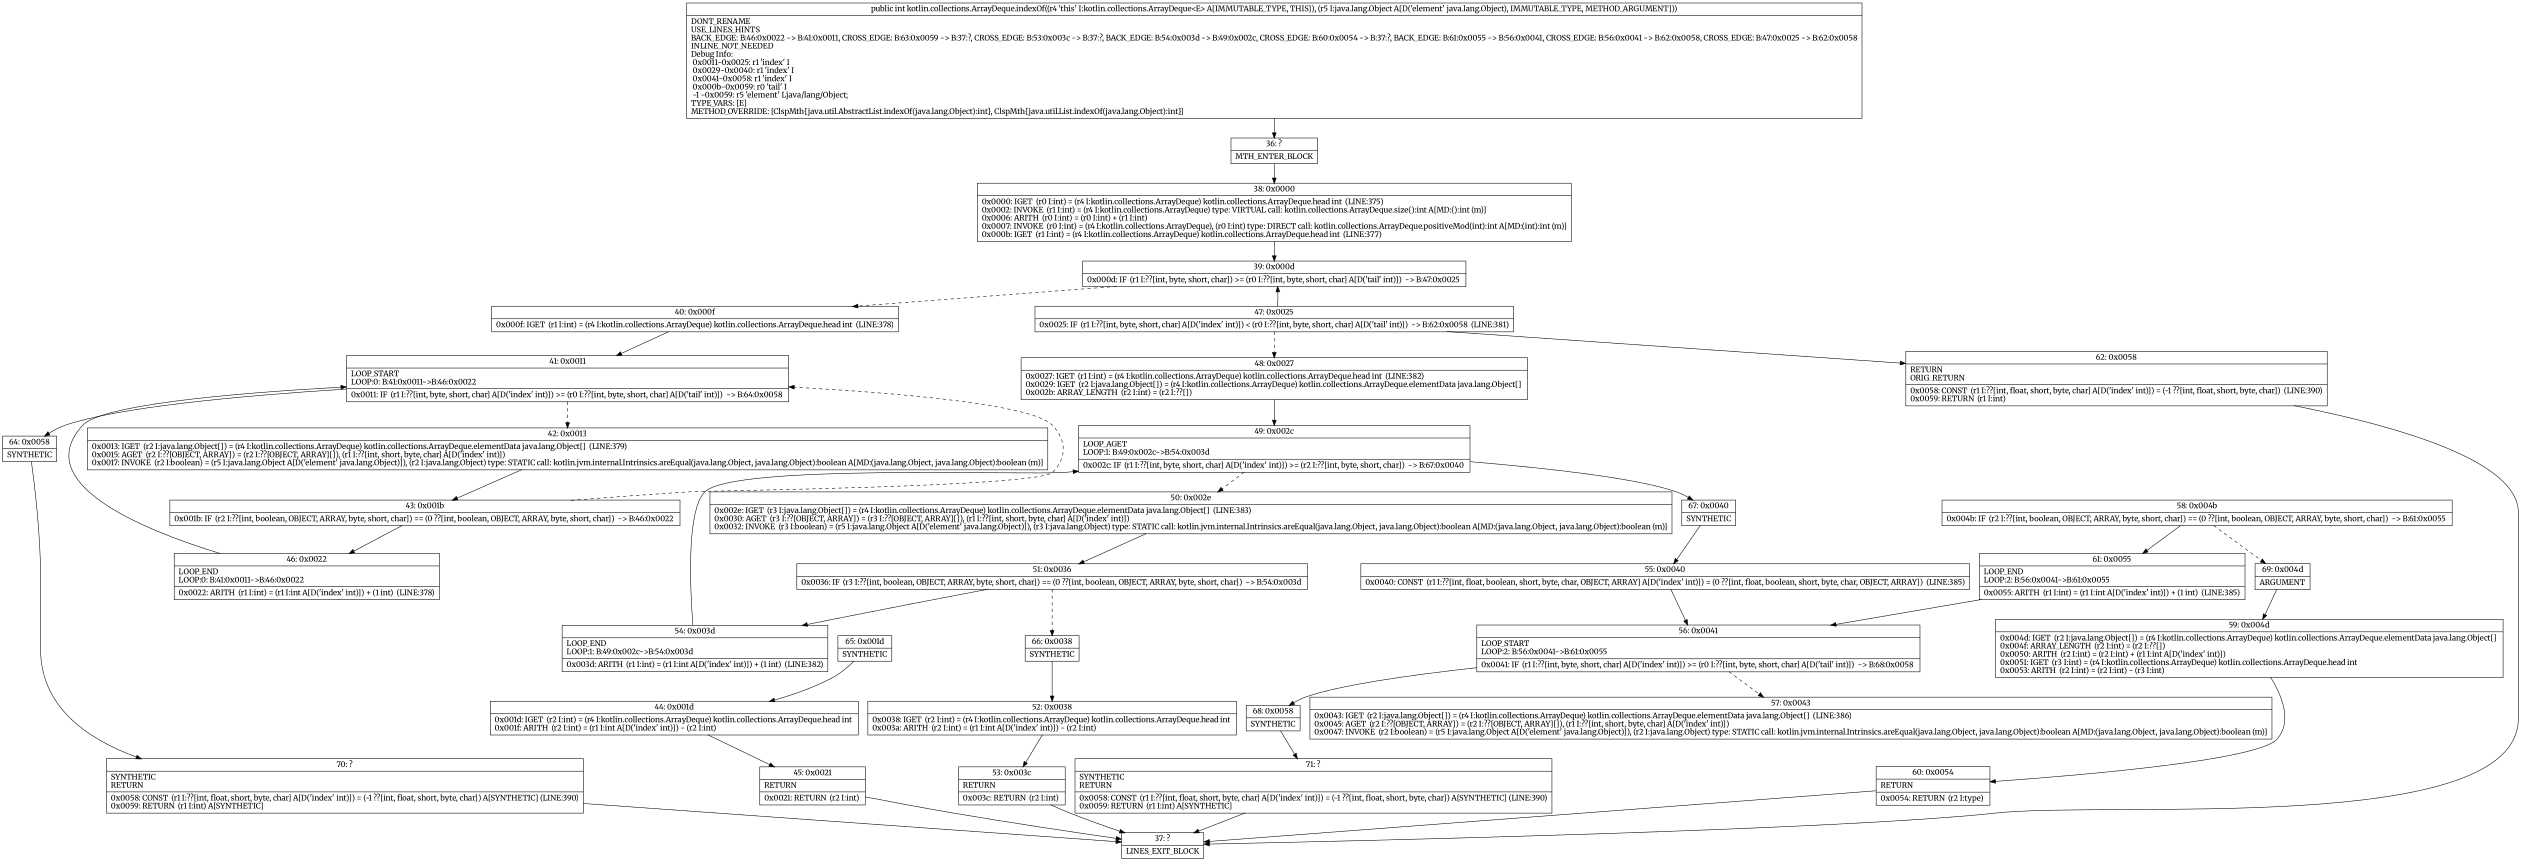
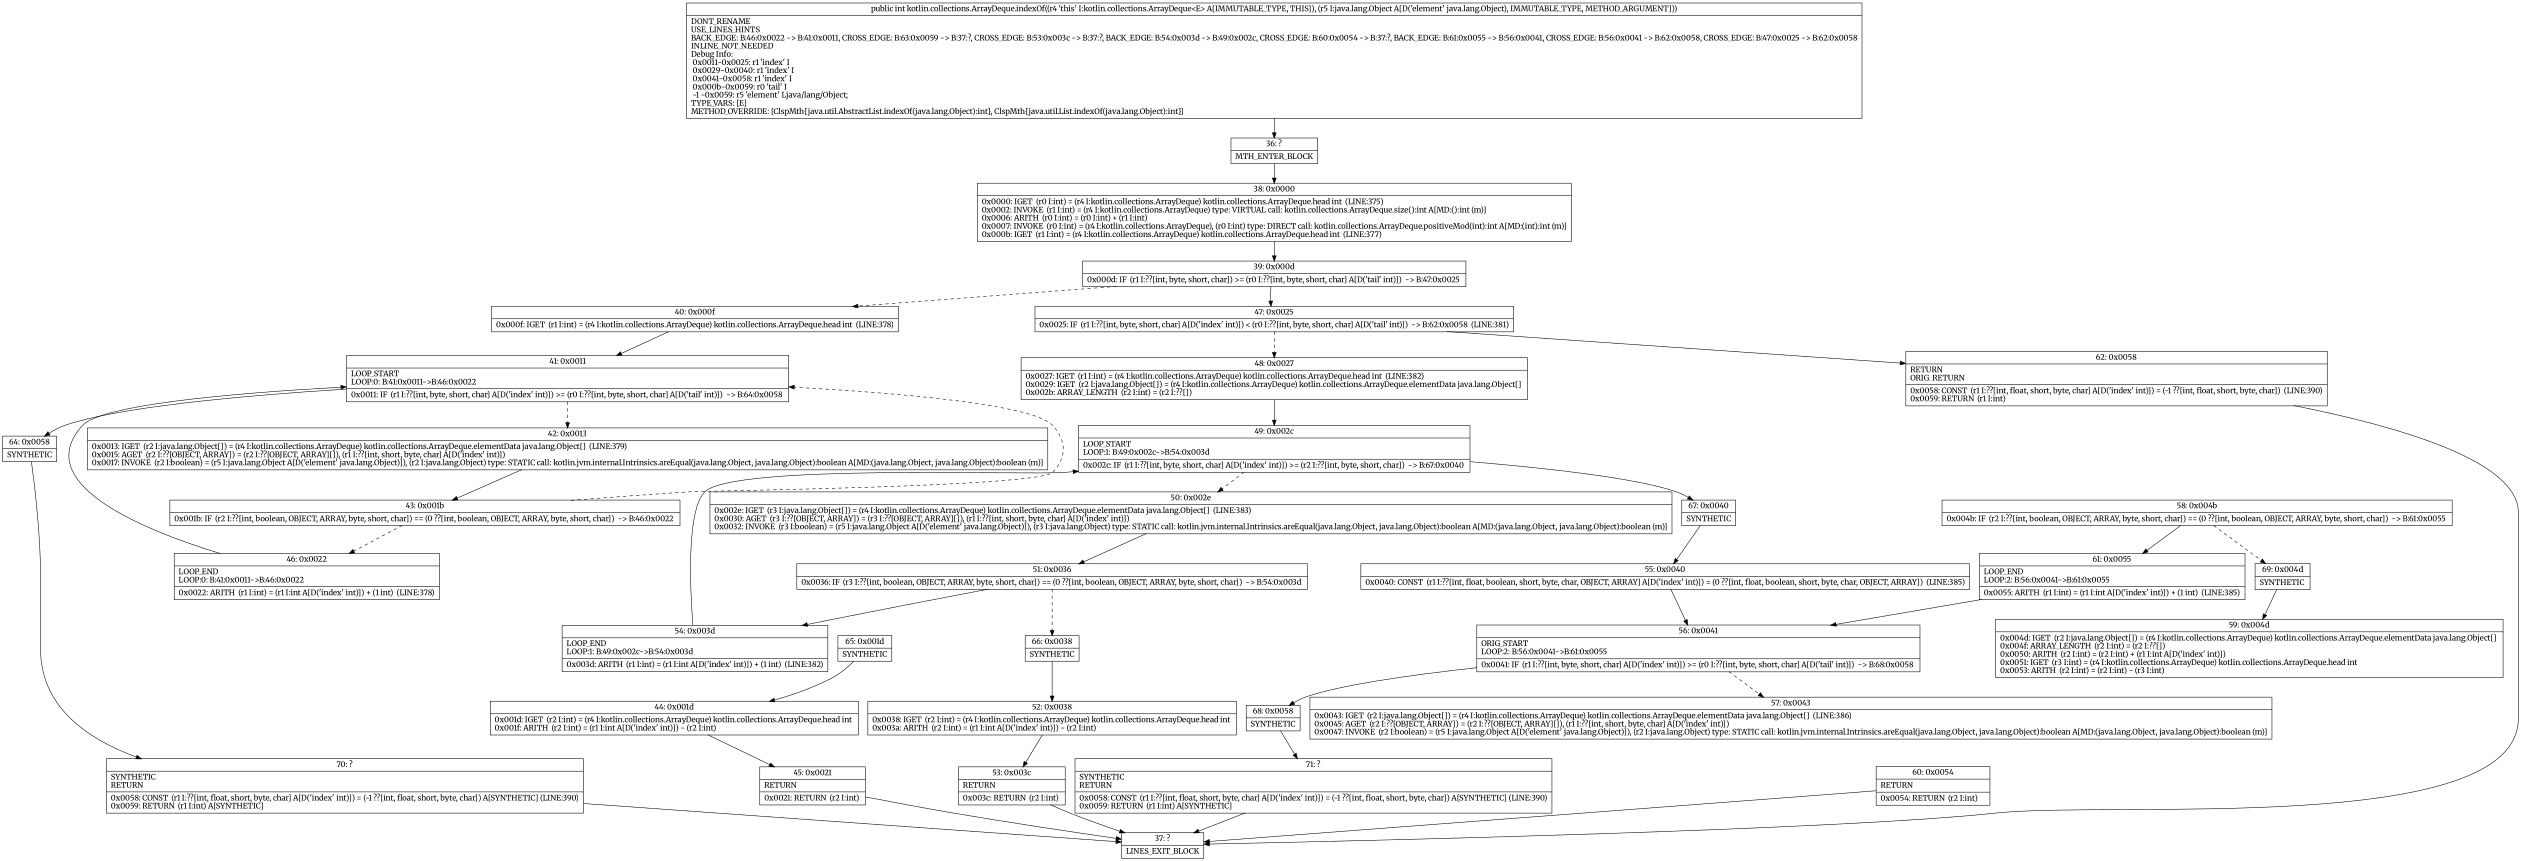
edge "47: 0x0025" -> "39: 0x000d": reversed
node "49: 0x002c": text "LOOP_AGET" -> "LOOP_START"
edge "43: 0x001b" -> "46: 0x0022": style solid -> dashed
node "69: 0x004d": text "ARGUMENT" -> "SYNTHETIC"
node "56: 0x0041": text "LOOP_START" -> "ORIG_START"
edge "59: 0x004d" -> "60: 0x0054": removed
node "60: 0x0054": text "0x0054: RETURN  (r2 I:type)" -> "0x0054: RETURN  (r2 I:int)"
